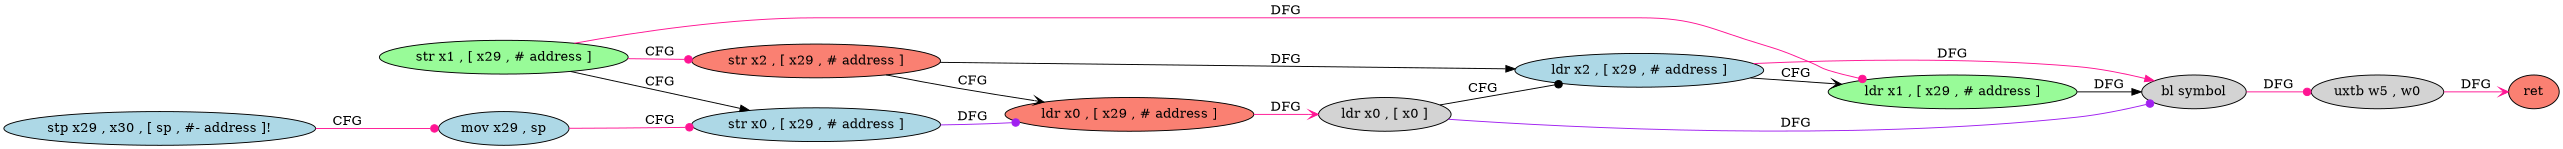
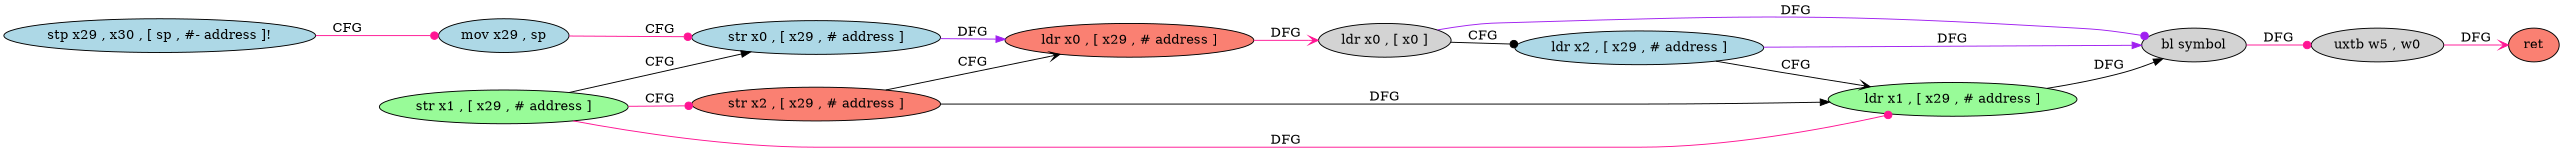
edge "ldr x2 , [ x29 , # address ]" -> "bl symbol": color deeppink -> purple
edge "str x2 , [ x29 , # address ]" -> "ldr x2 , [ x29 , # address ]": now "str x2 , [ x29 , # address ]" -> "ldr x1 , [ x29 , # address ]"
edge "str x0 , [ x29 , # address ]" -> "ldr x0 , [ x29 , # address ]": arrowhead dot -> normal
